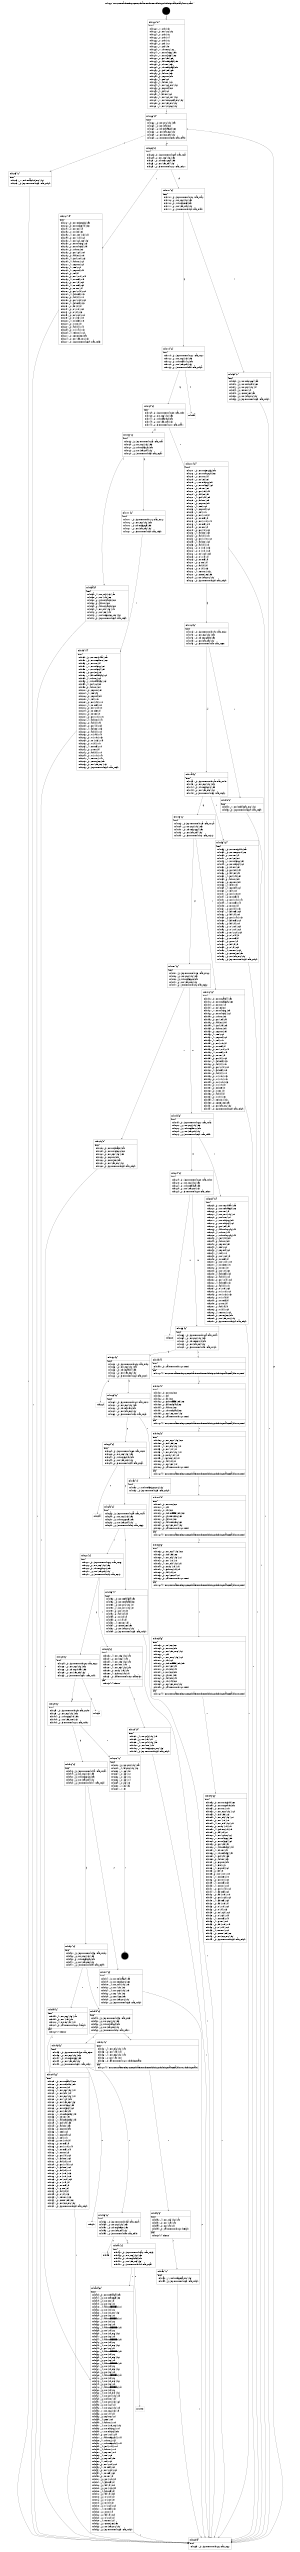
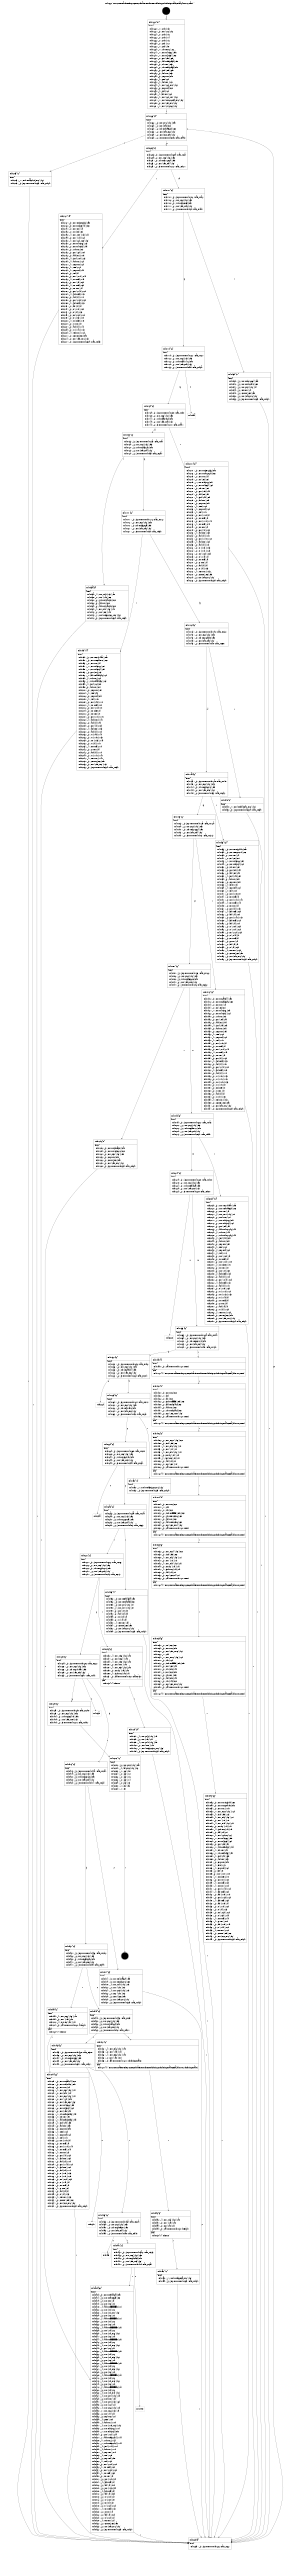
edge "0x402101 [134]" -> "0x40178d [28]": now "0x401771 [28]" -> "0x40178d [28]"
edge "0x4018f9 [28]" -> "0x401915 [28]": now "0x4018dd [28]" -> "0x401915 [28]"
